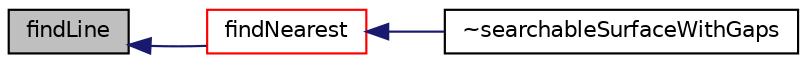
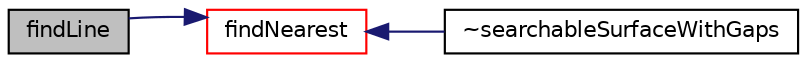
edge "findNearest" -> "findLine": reversed
